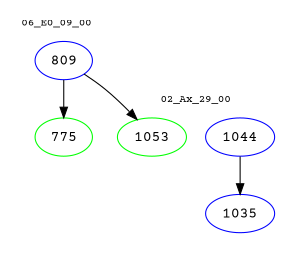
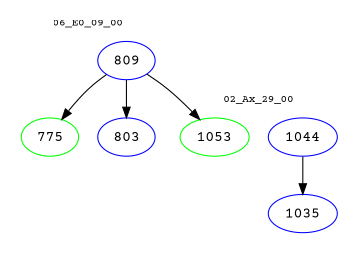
node "803": added
